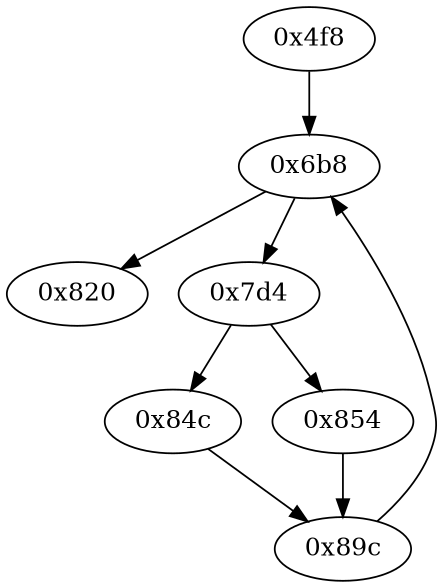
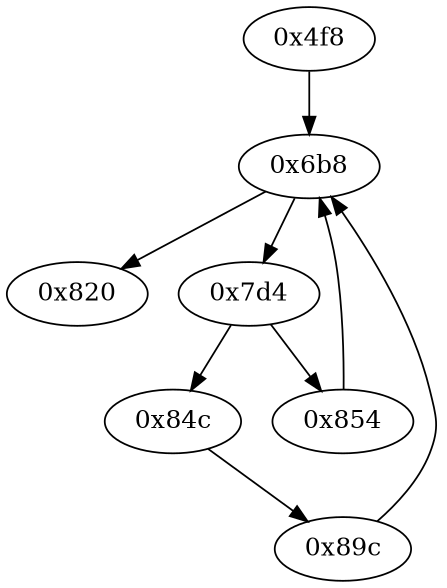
edge "0x854" -> "0x89c": now "0x854" -> "0x6b8"
